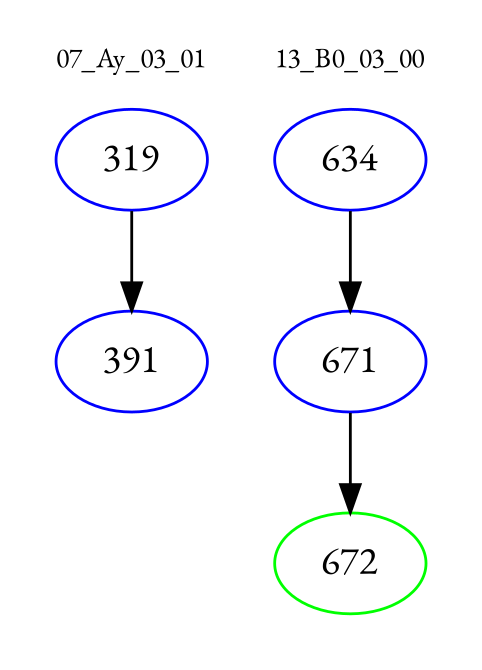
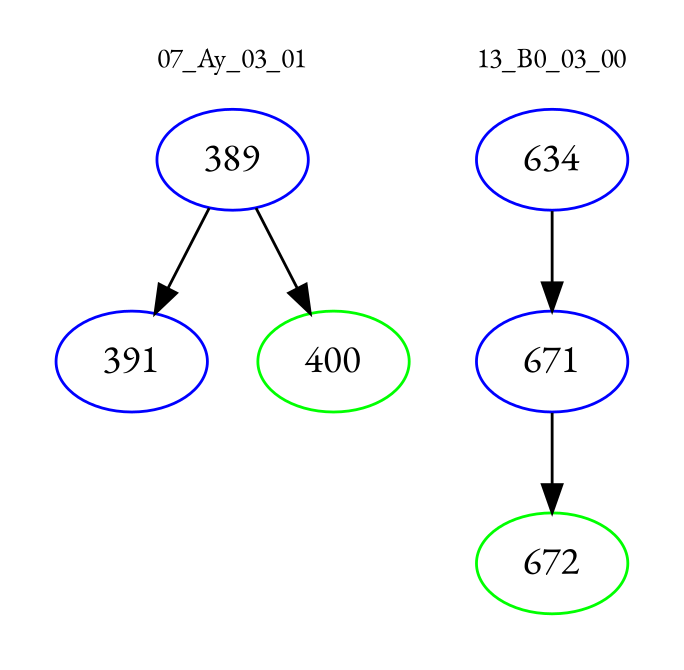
node "319": label "319" -> "389"
node "400": added
